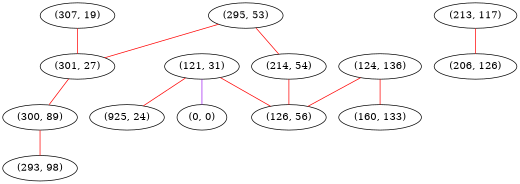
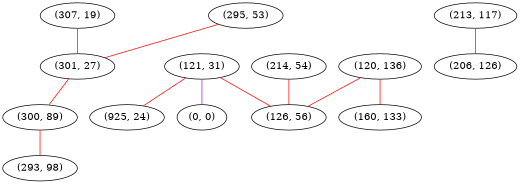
edge "(295, 53)" -- "(214, 54)": removed
node "(124, 136)": label "(124, 136)" -> "(120, 136)"
